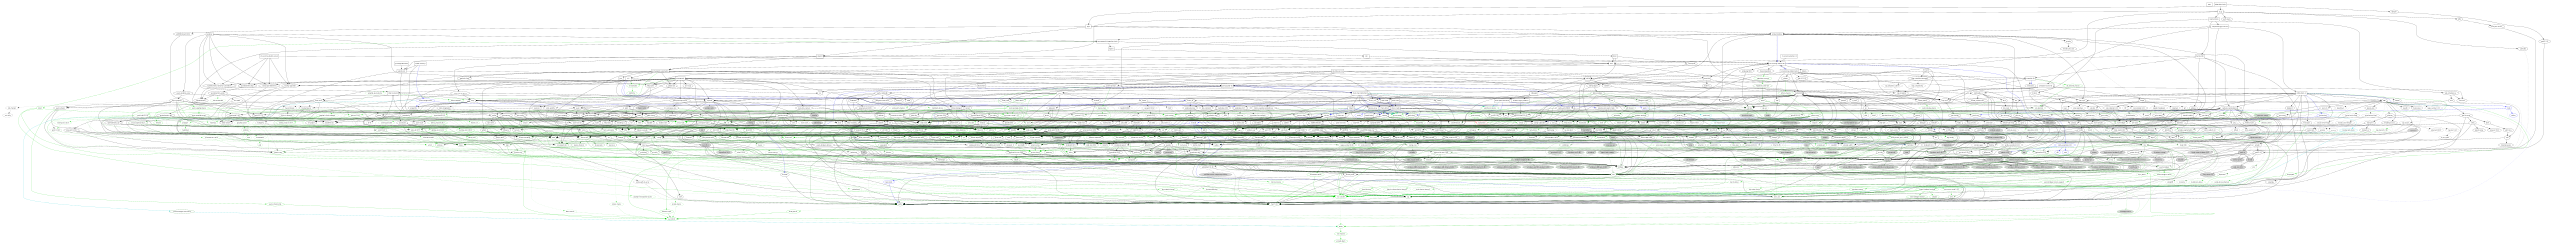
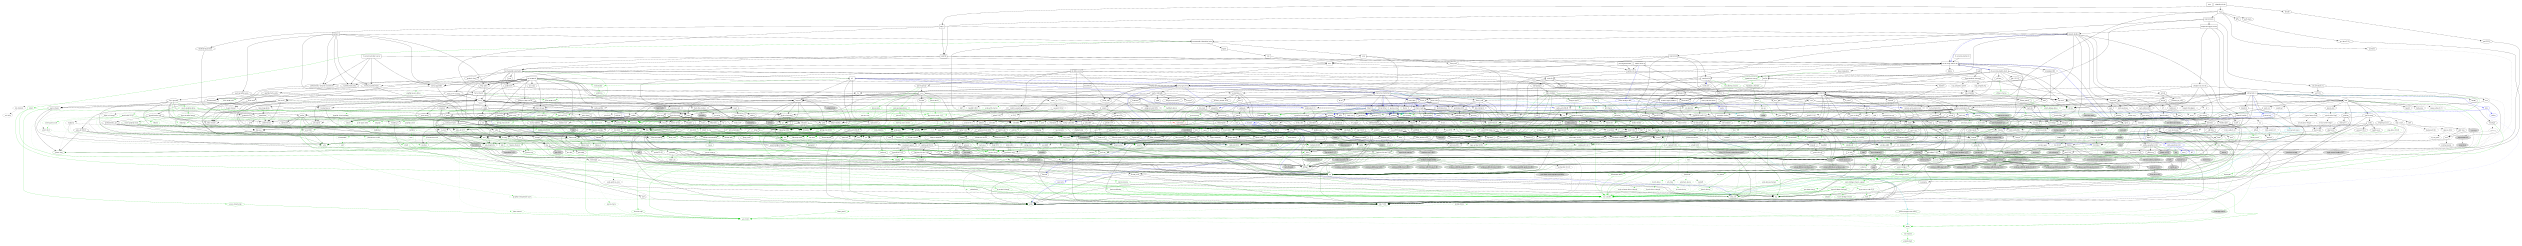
node "darling 0.20.3": added
